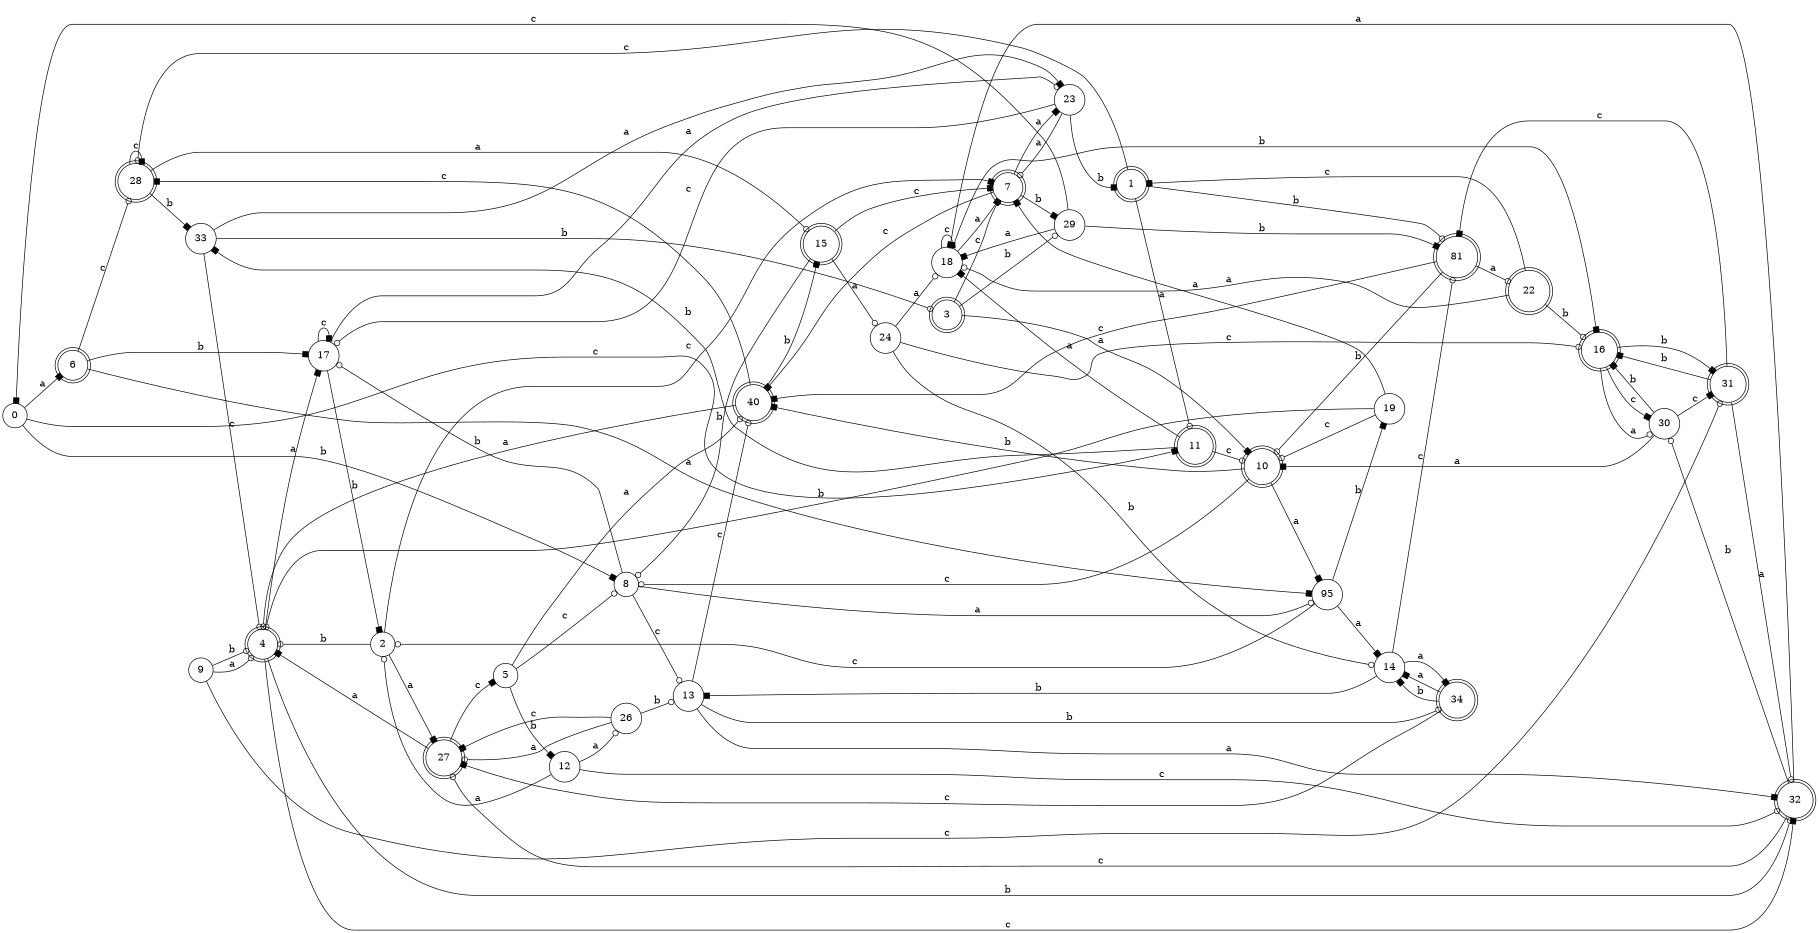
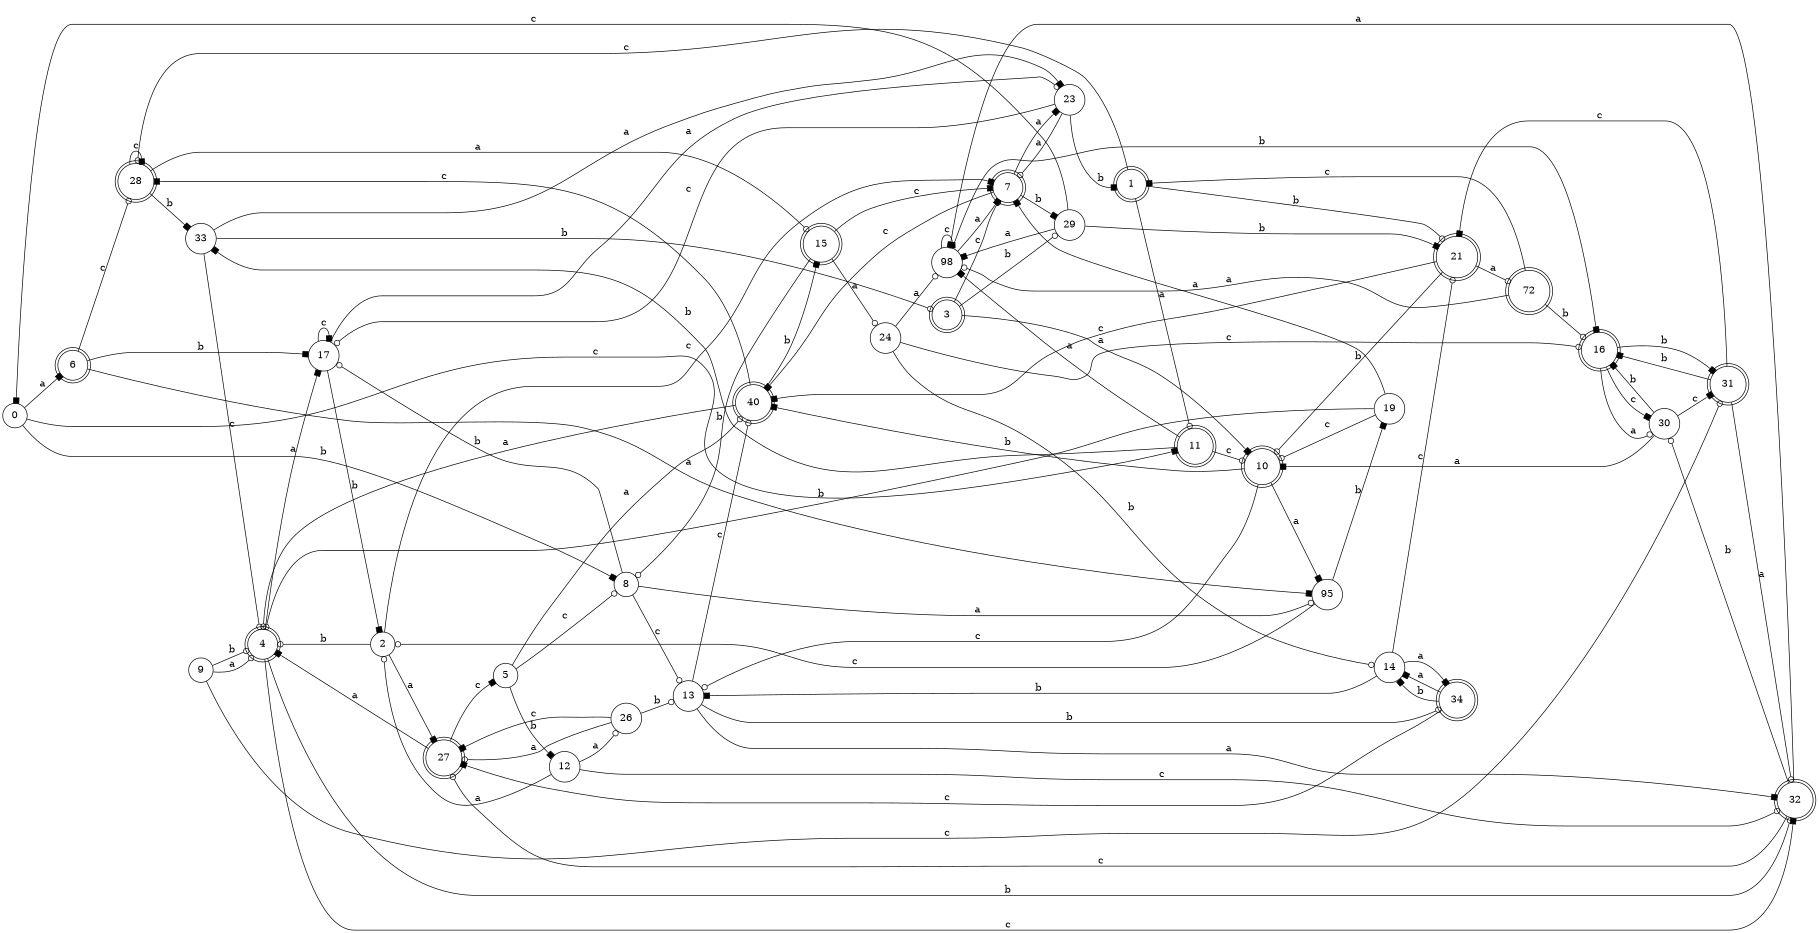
node "81": label "81" -> "21"
node "18": label "18" -> "98"
node "22": label "22" -> "72"
edge "10" -> "8": now "10" -> "13"
edge "95" -> "14": removed, label "a"
